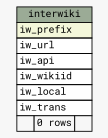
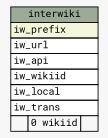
node "interwiki": text "0 rows" -> "0 wikiid"
